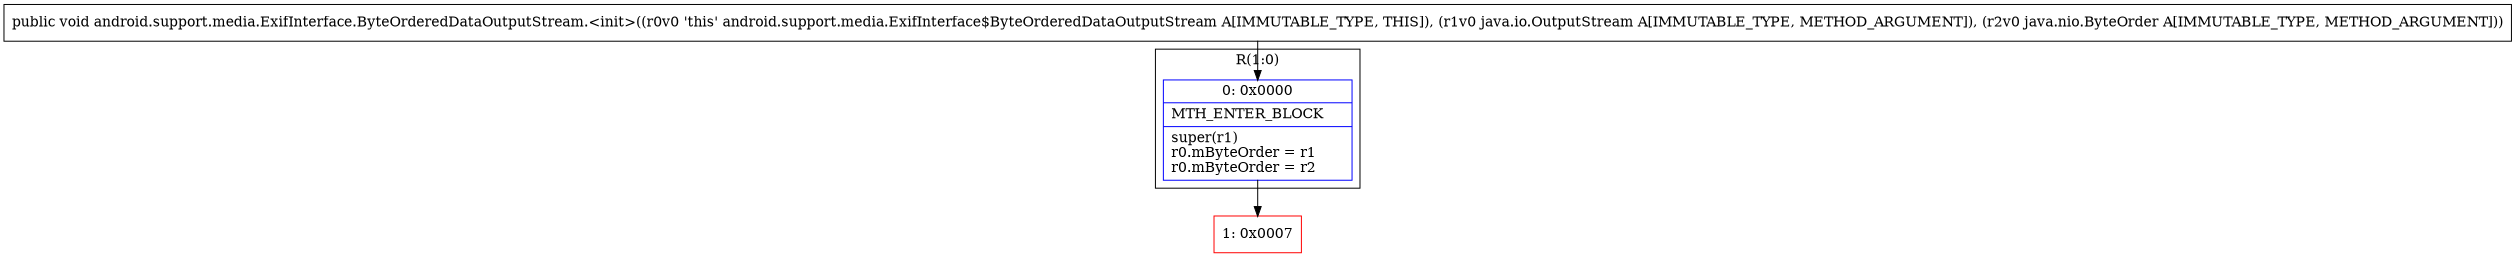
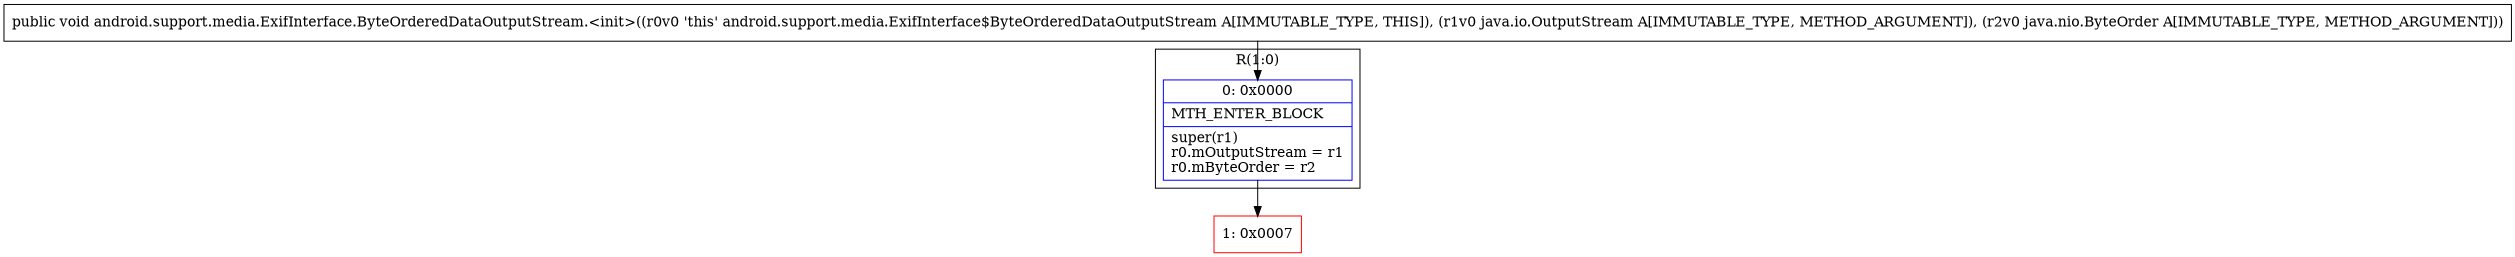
node "0: 0x0000": text "r0.mByteOrder = r1" -> "r0.mOutputStream = r1"
